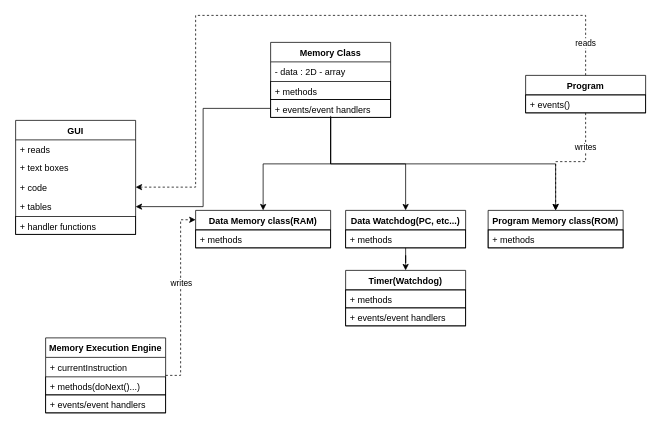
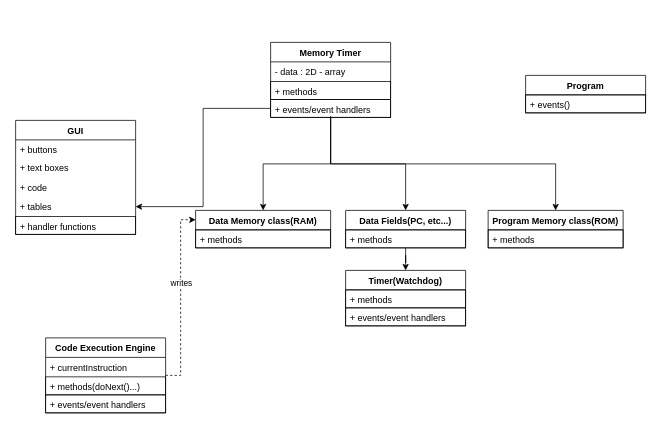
edge "Program" -> "+ code": removed, label "reads"
node "Memory Class": label "Memory Class" -> "Memory Timer"
node "+ reads": label "+ reads" -> "+ buttons"
edge "Program" -> "Program Memory class(ROM)": removed, label "writes"
node "Data Watchdog(PC, etc...)": label "Data Watchdog(PC, etc...)" -> "Data Fields(PC, etc...)"
node "Memory Execution Engine": label "Memory Execution Engine" -> "Code Execution Engine"
